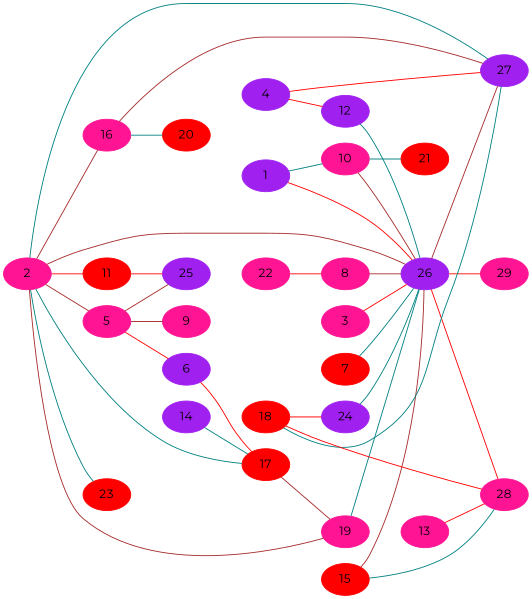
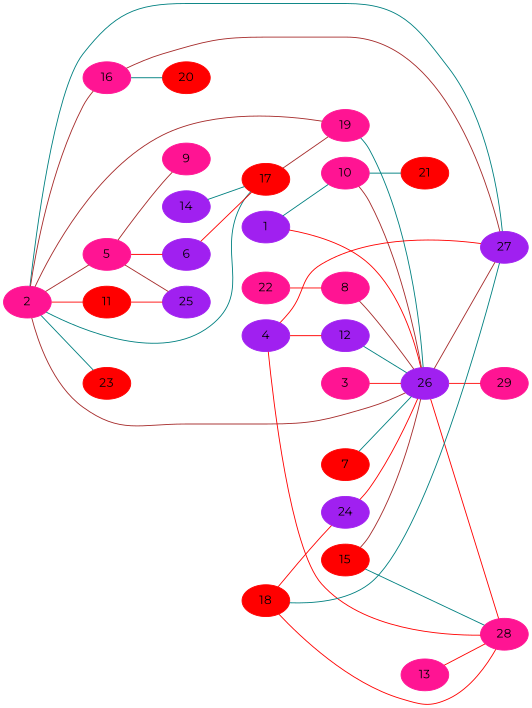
edge "26" -- "24": color teal -> red
edge "4" -- "28": added
